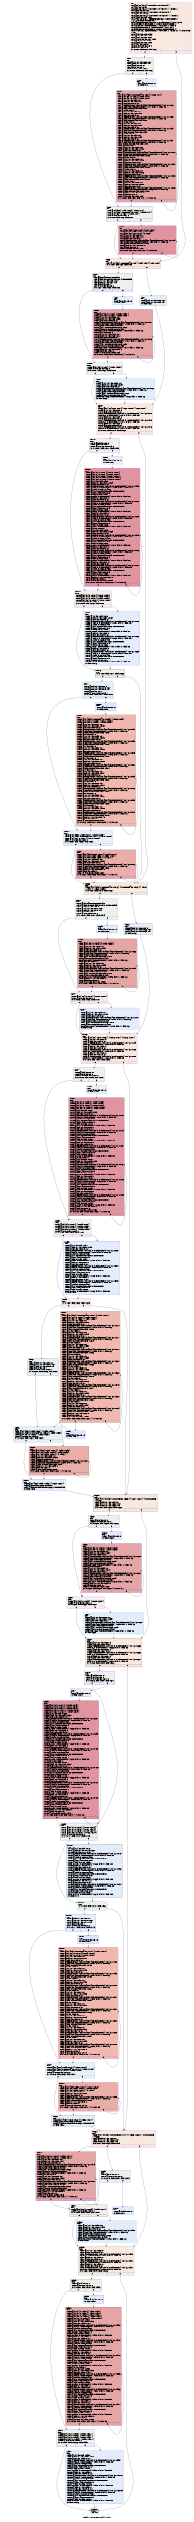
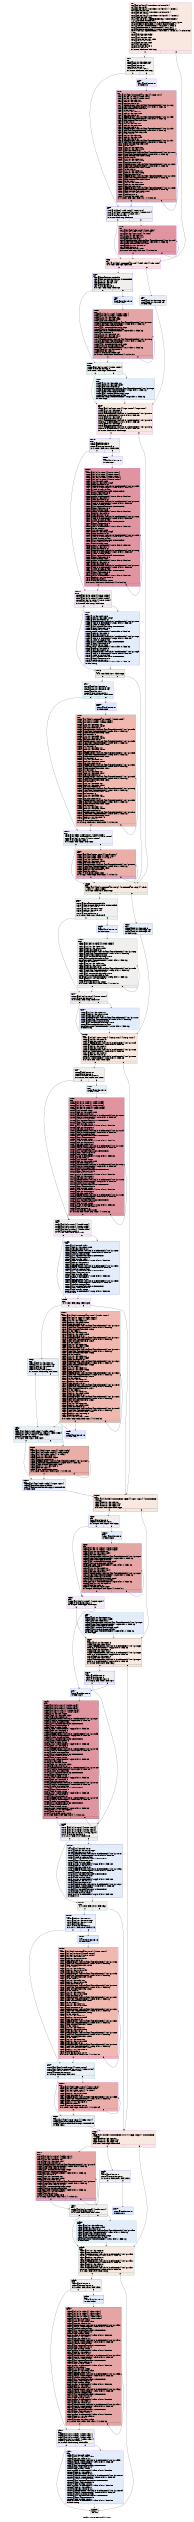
node "%381:": fillcolor #c5333470 -> #e0dbd870
edge "%651:" -> "%654:": now "%651:" -> "%677:"
